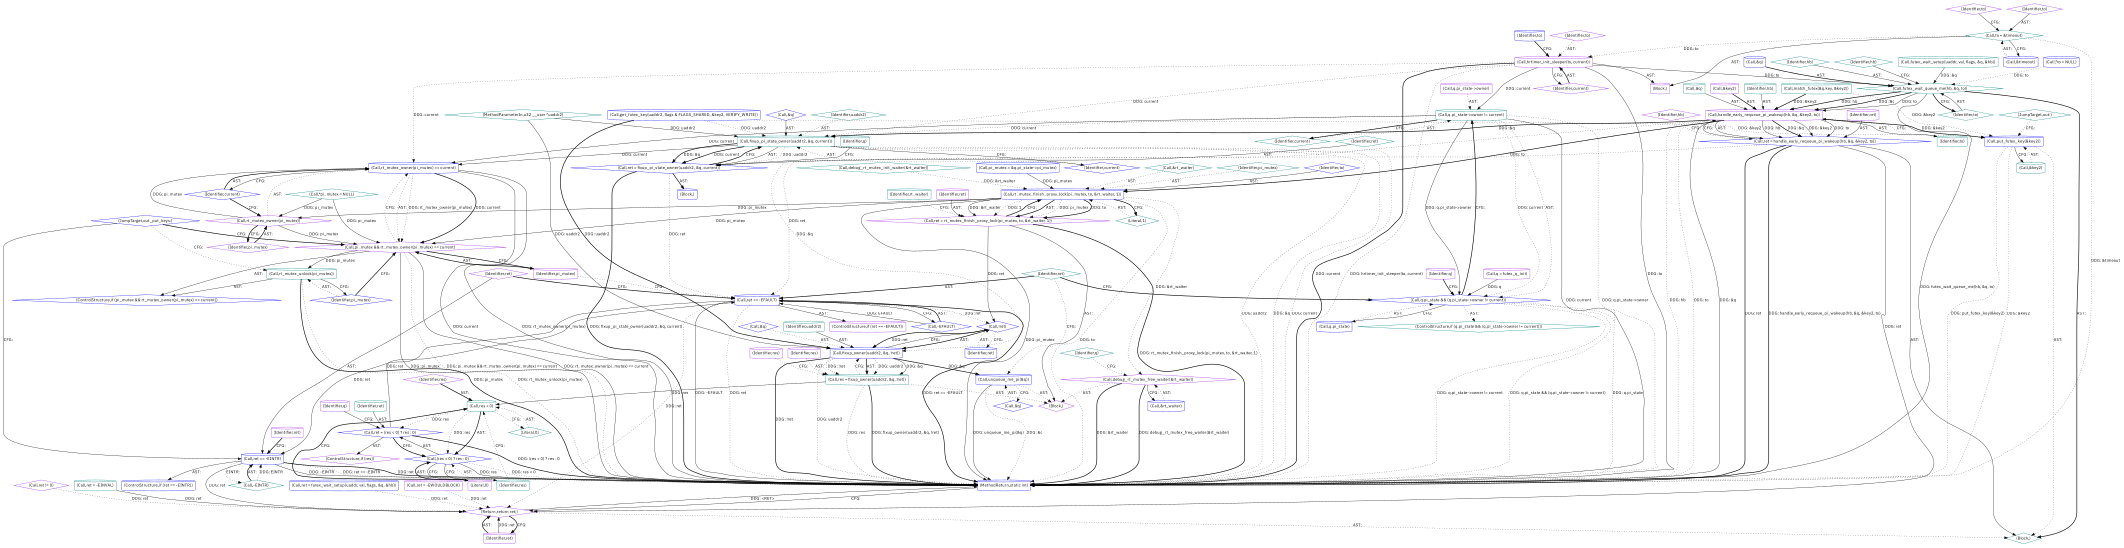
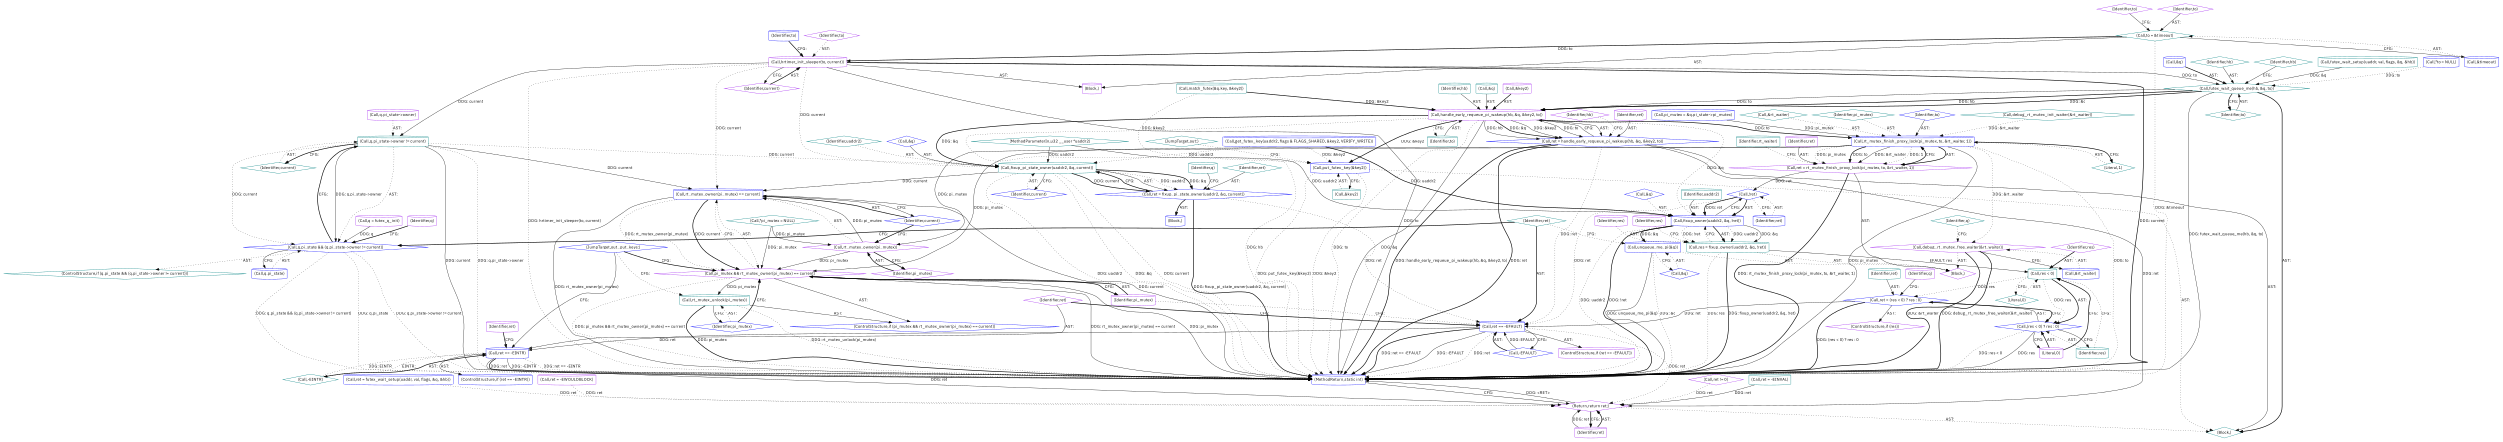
edge "(Call,to = &timeout)" -> "(Call,hrtimer_init_sleeper(to, current))": style dotted -> bold
edge "(Call,ret == -EFAULT)" -> "(Call,!ret)": reversed
edge "(Call,res = fixup_owner(uaddr2, &q, !ret))" -> "(Call,res < 0)": label "DDG: res" -> "EFAULT: res"
